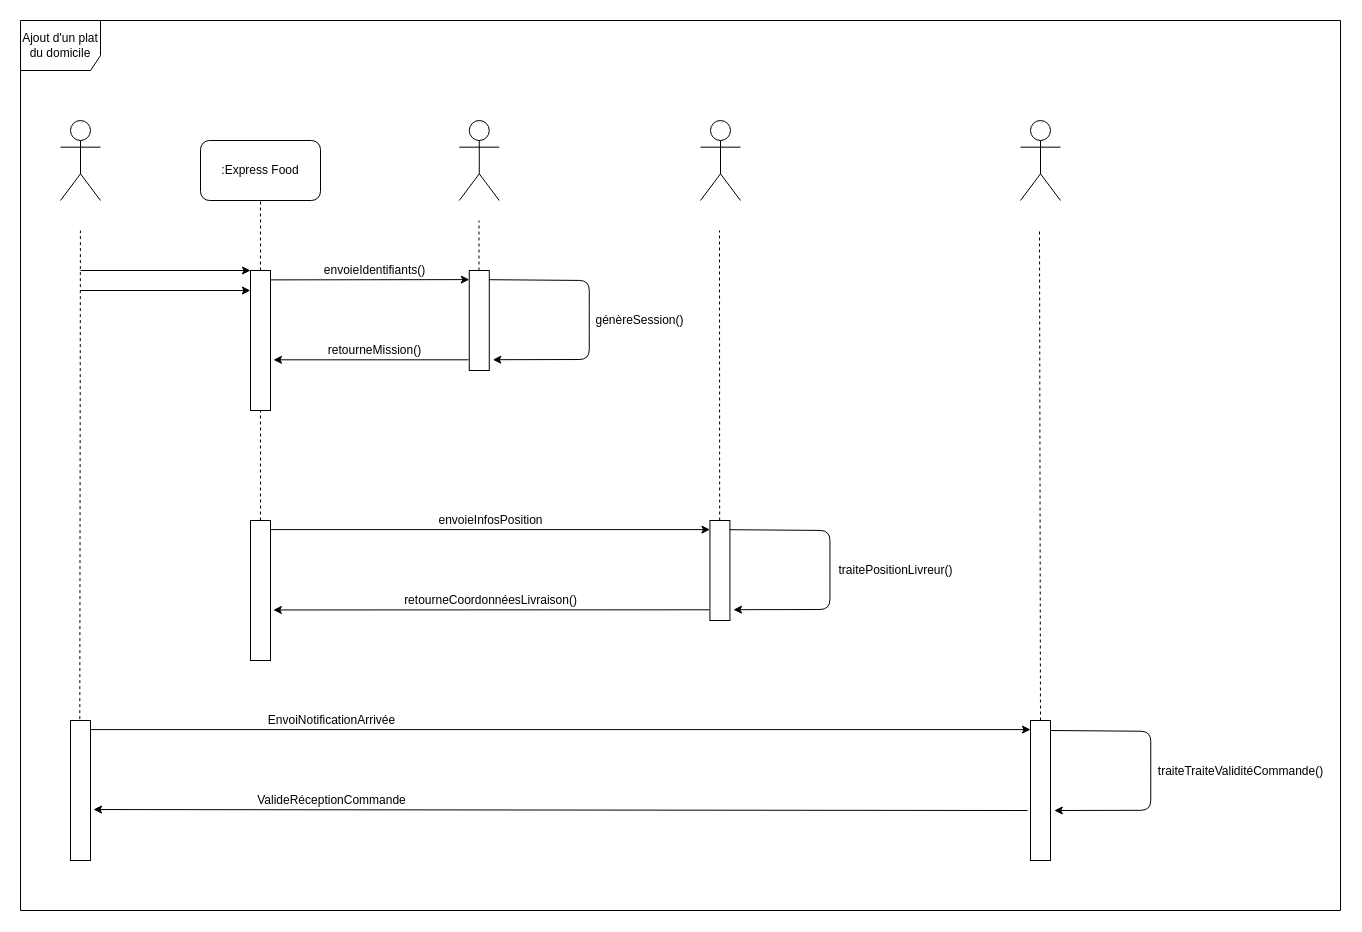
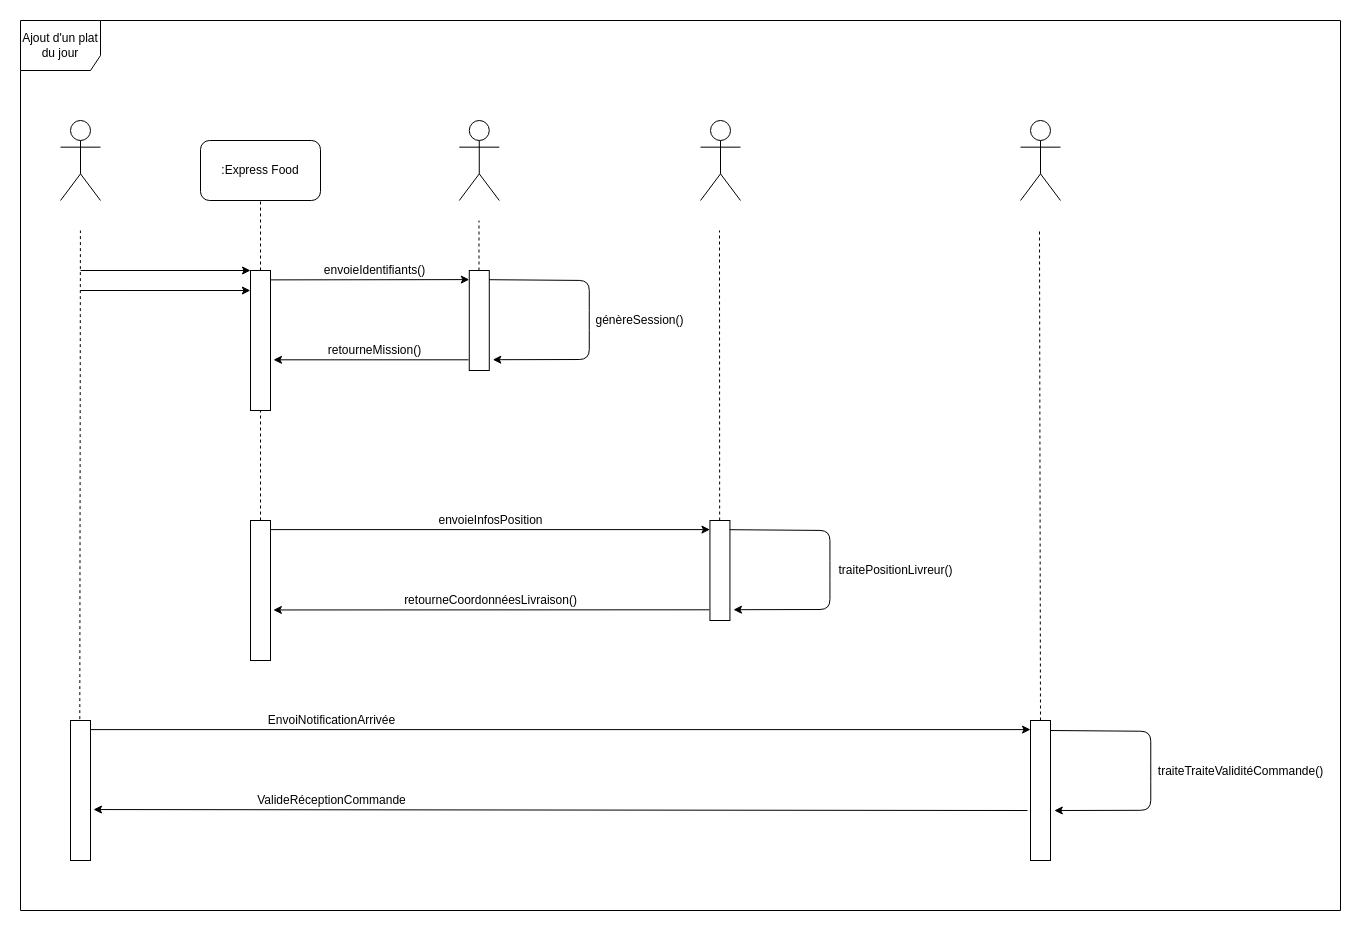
node "Ajout d'un plat du domicile": label "Ajout d'un plat du domicile" -> "Ajout d'un plat du jour"
